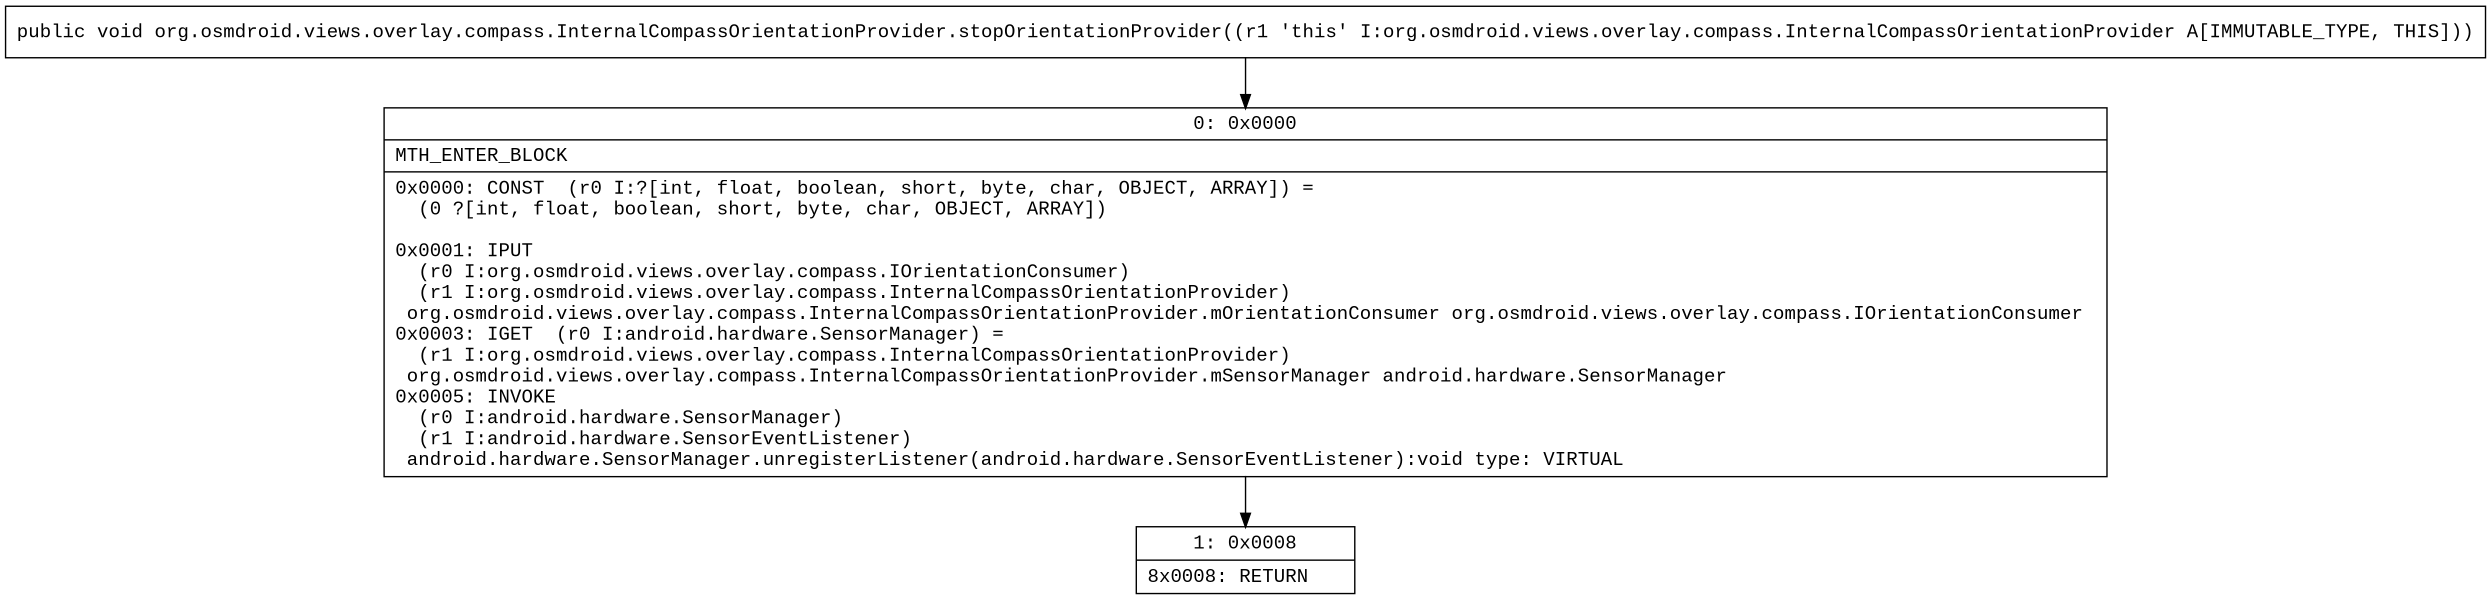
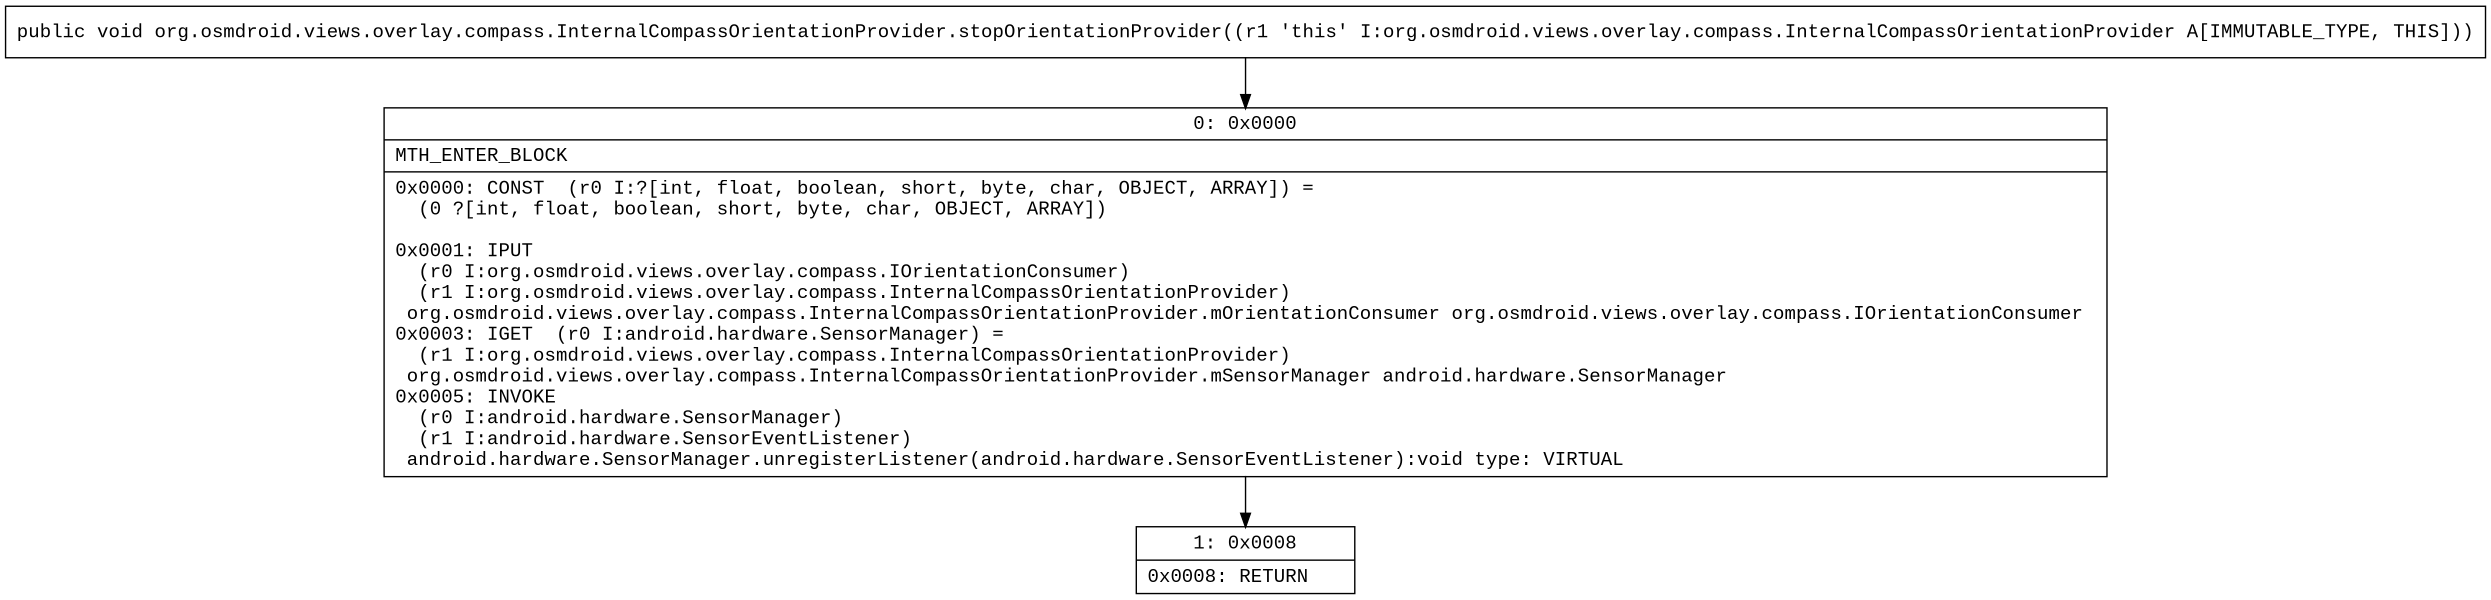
node "1: 0x0008": text "8x0008: RETURN" -> "0x0008: RETURN"
